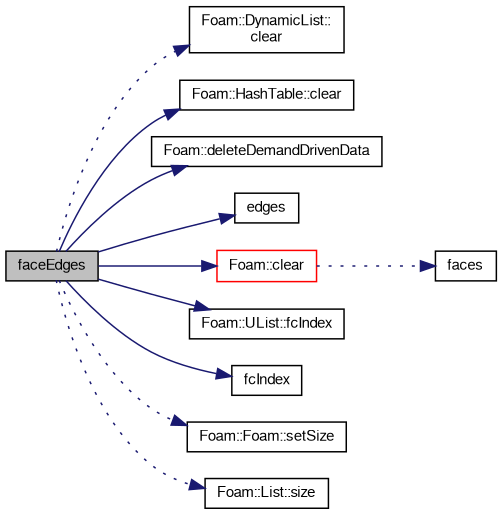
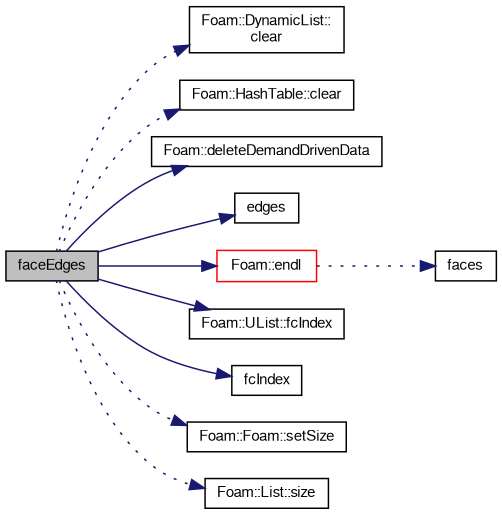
edge "faceEdges" -> "Foam::HashTable::clear": style solid -> dotted
node "Foam::clear": label "Foam::clear" -> "Foam::endl"
